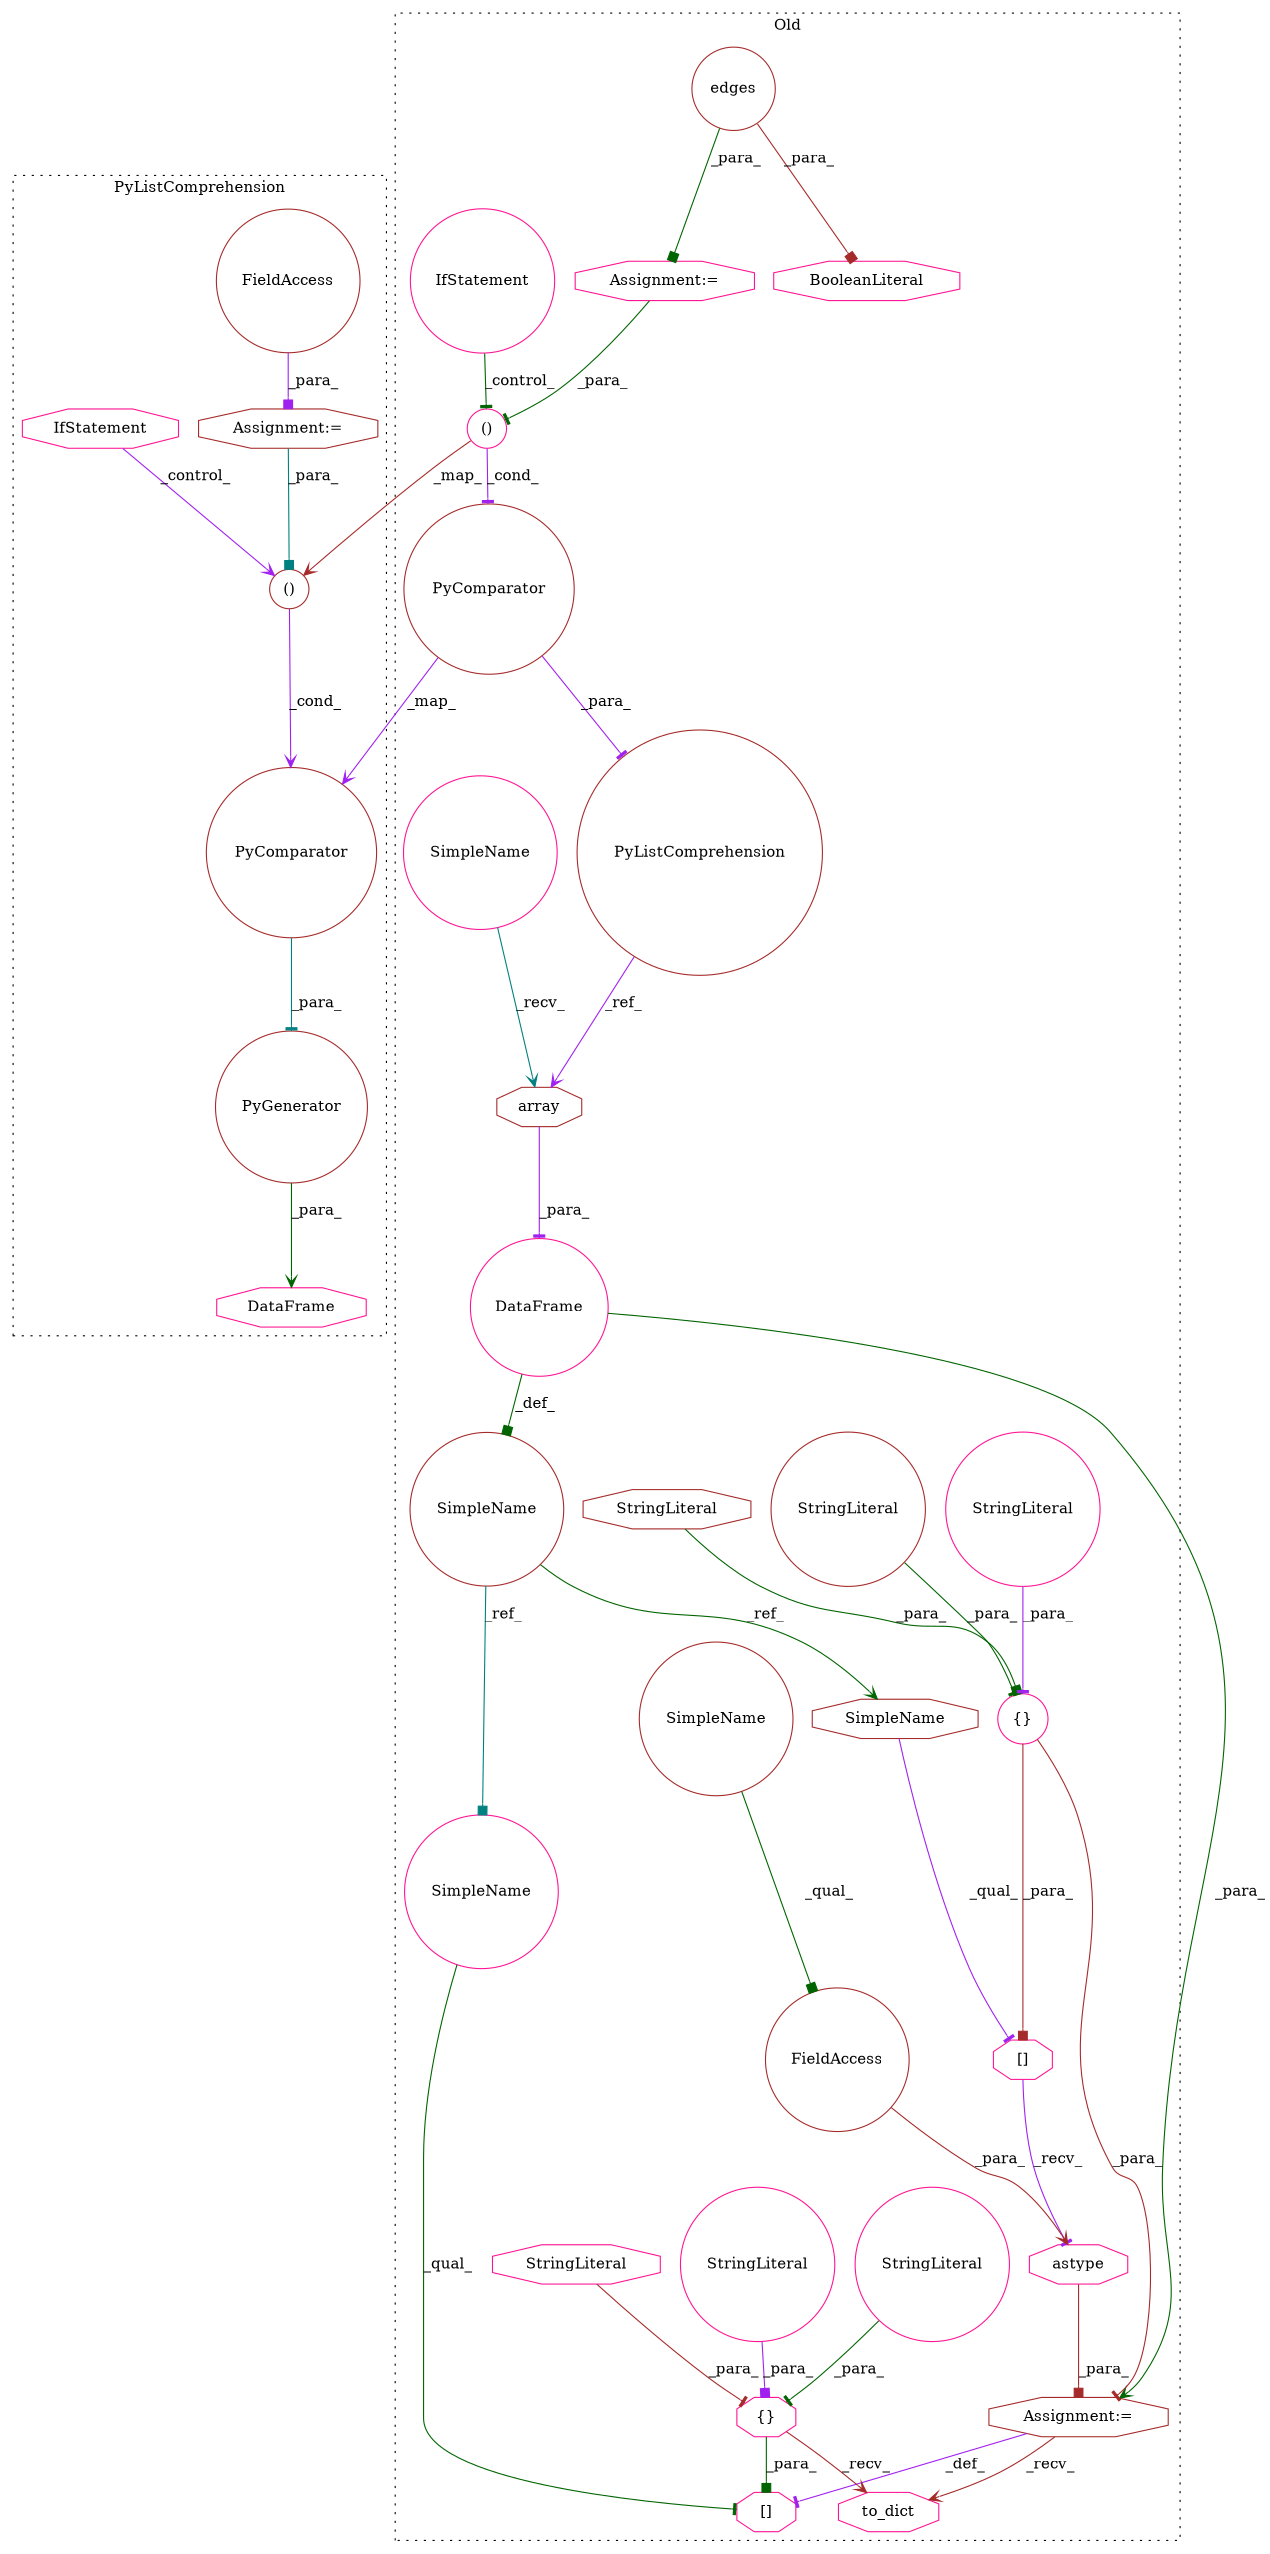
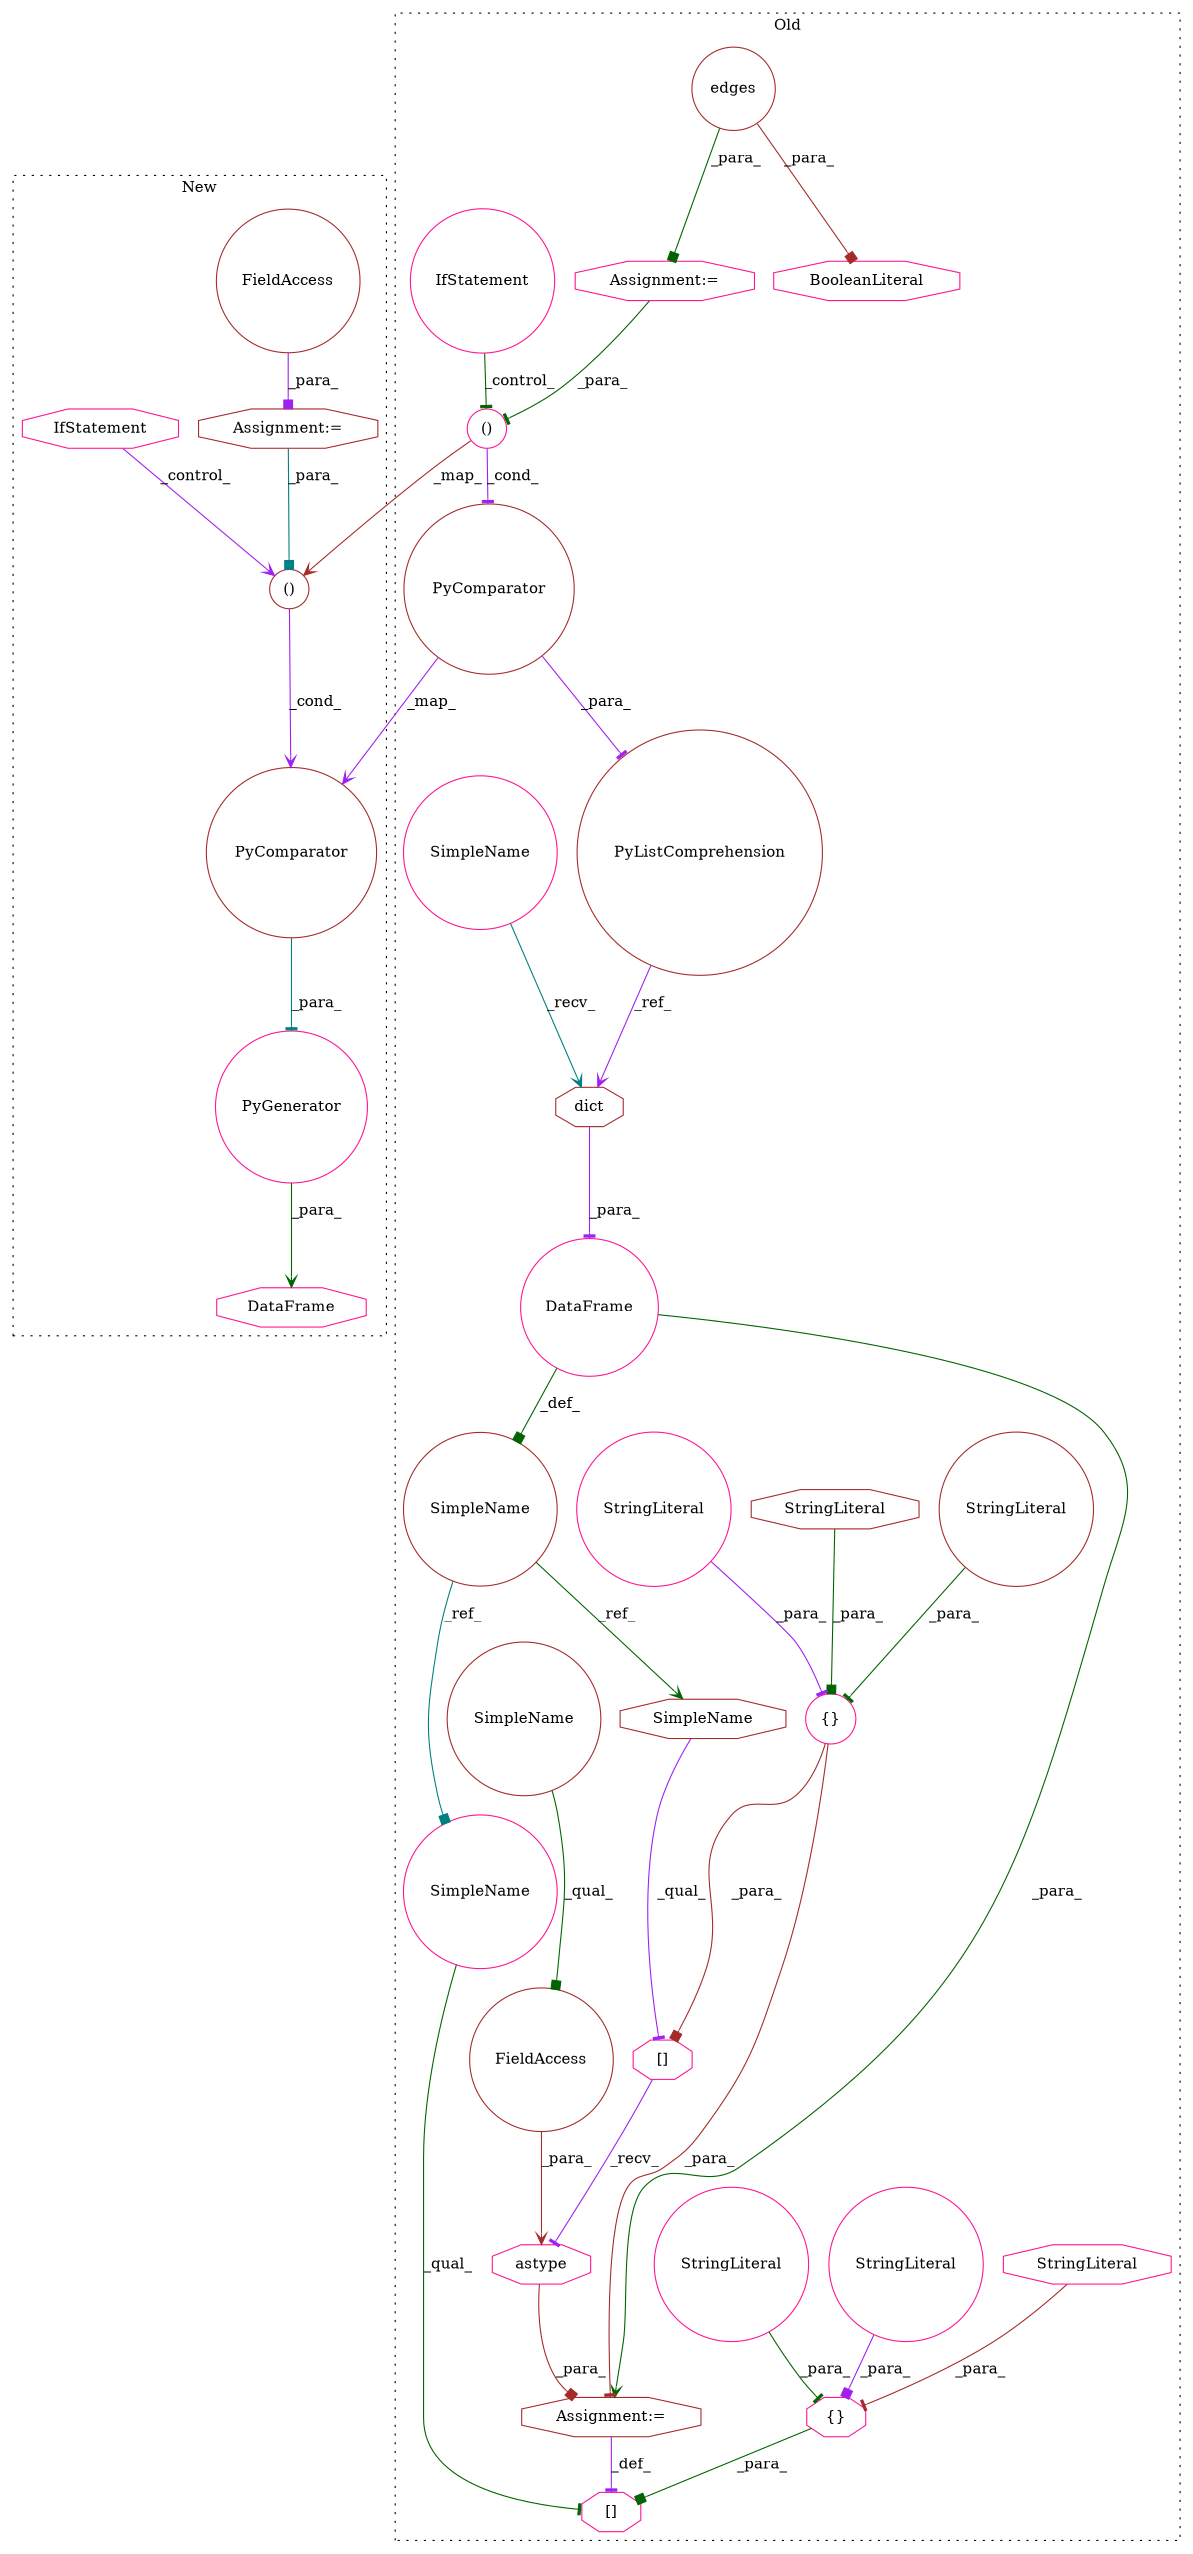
cluster "PyListComprehension": label "PyListComprehension" -> "New"
node "PyGenerator": color brown -> deeppink
node "array": label "array" -> "dict"
node "to_dict": removed
